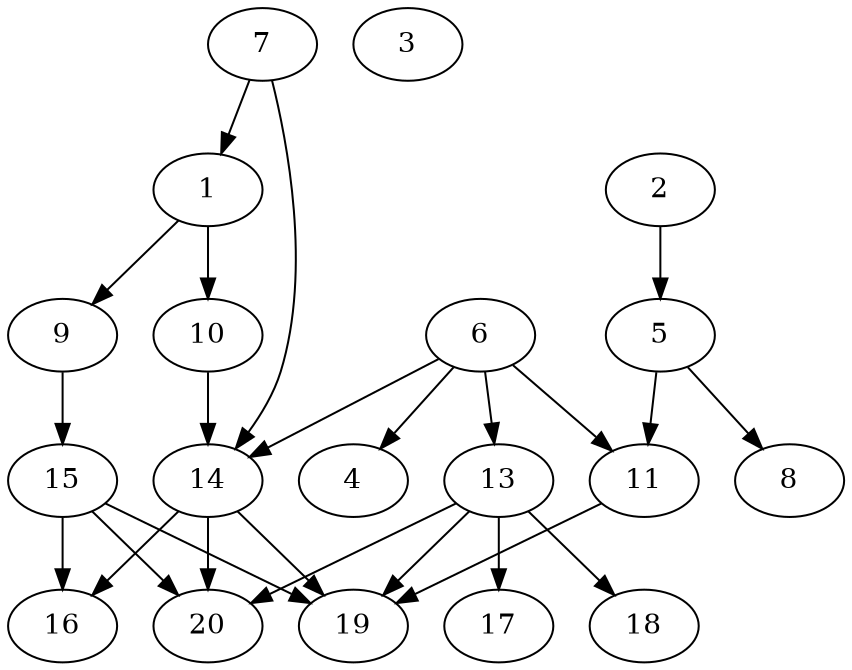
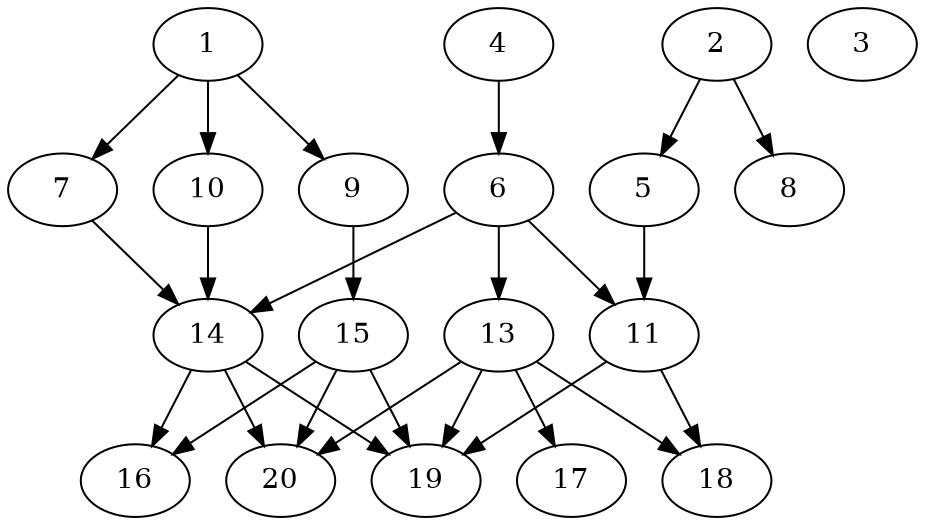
edge "7" -> "1": reversed
edge "11" -> "18": added
edge "6" -> "4": reversed
edge "5" -> "8": now "2" -> "8"
